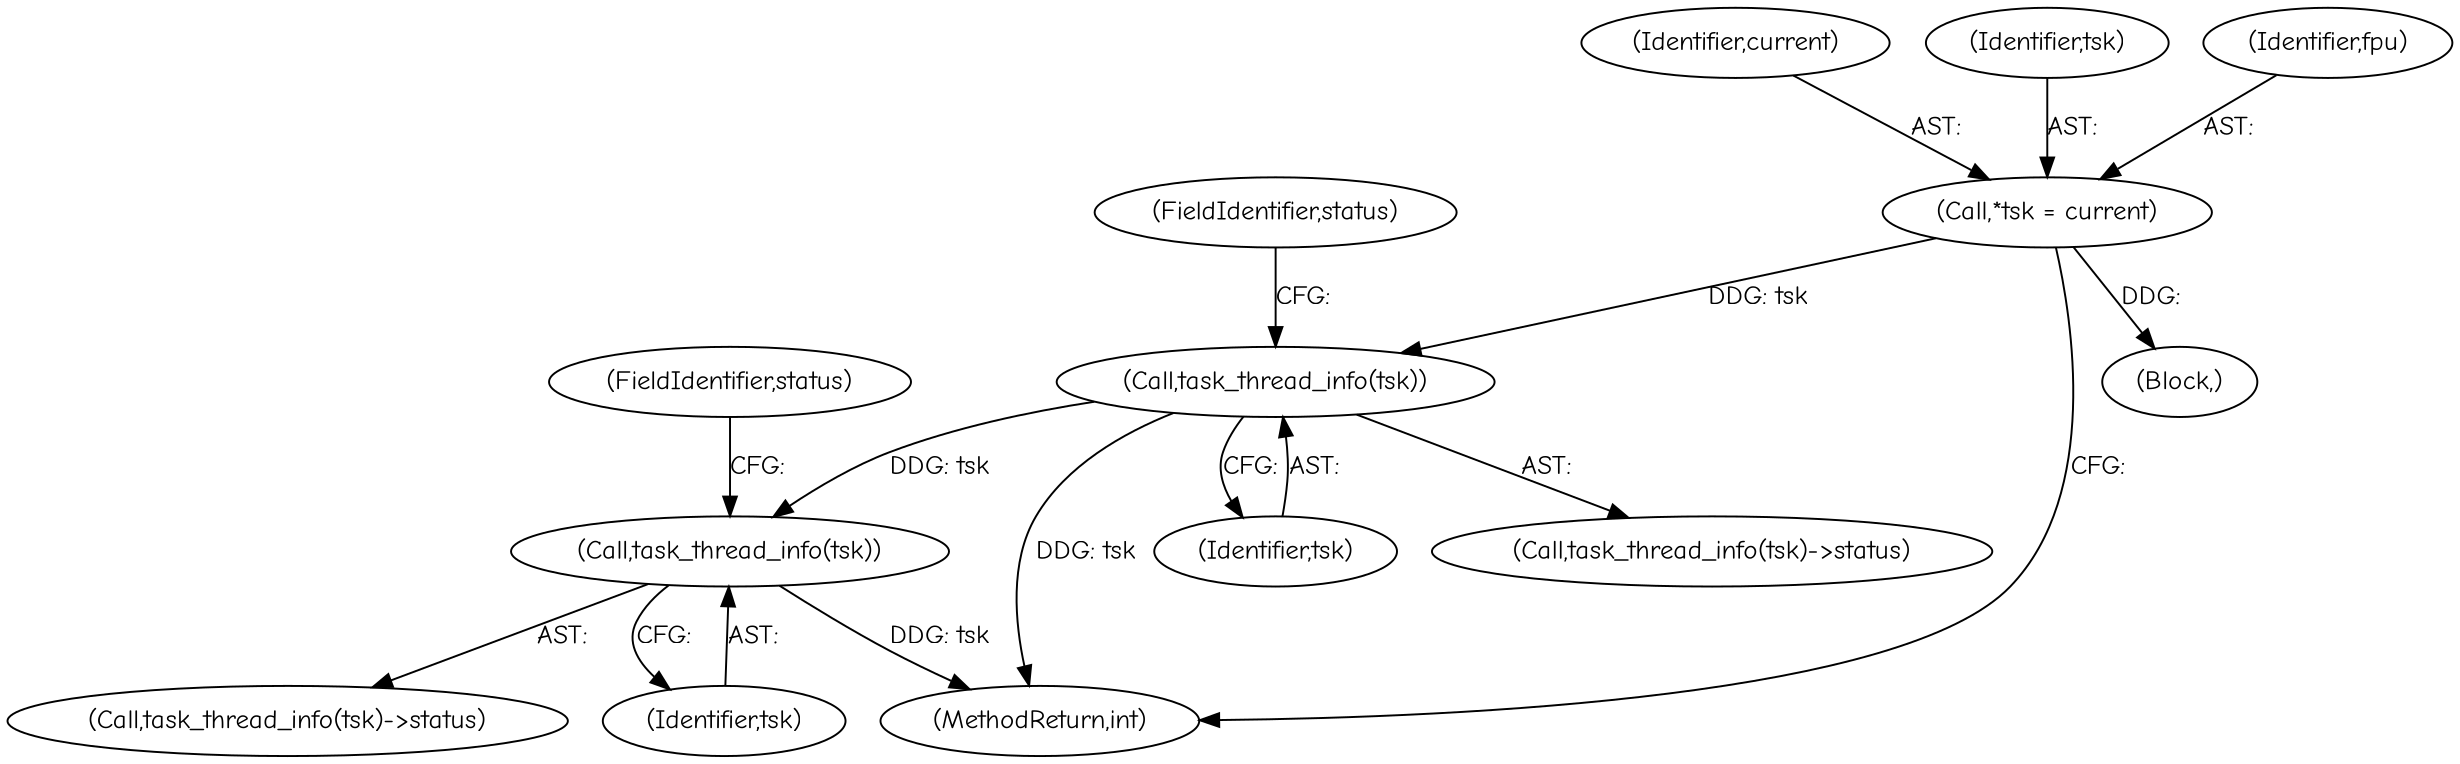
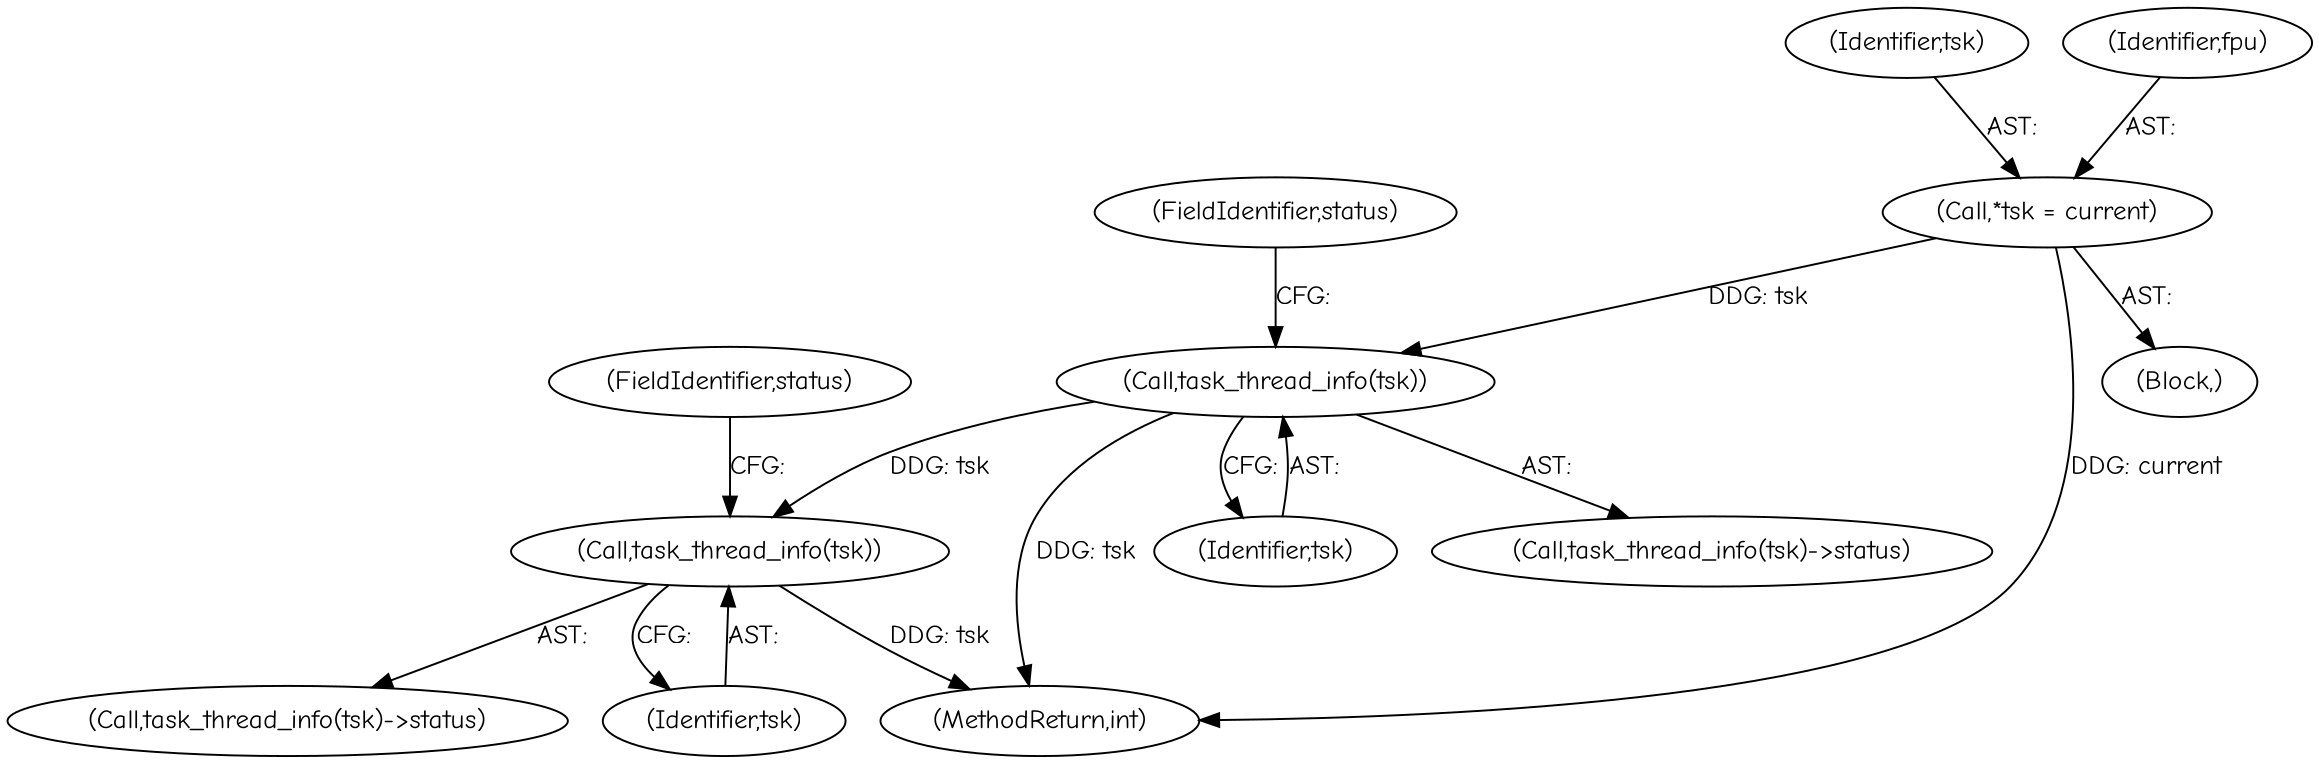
node "(Identifier,current)": removed
edge "(Call,*tsk = current)" -> "(Block,)": label "DDG: " -> "AST: "
edge "(Call,*tsk = current)" -> "(MethodReturn,int)": label "CFG: " -> "DDG: current"
